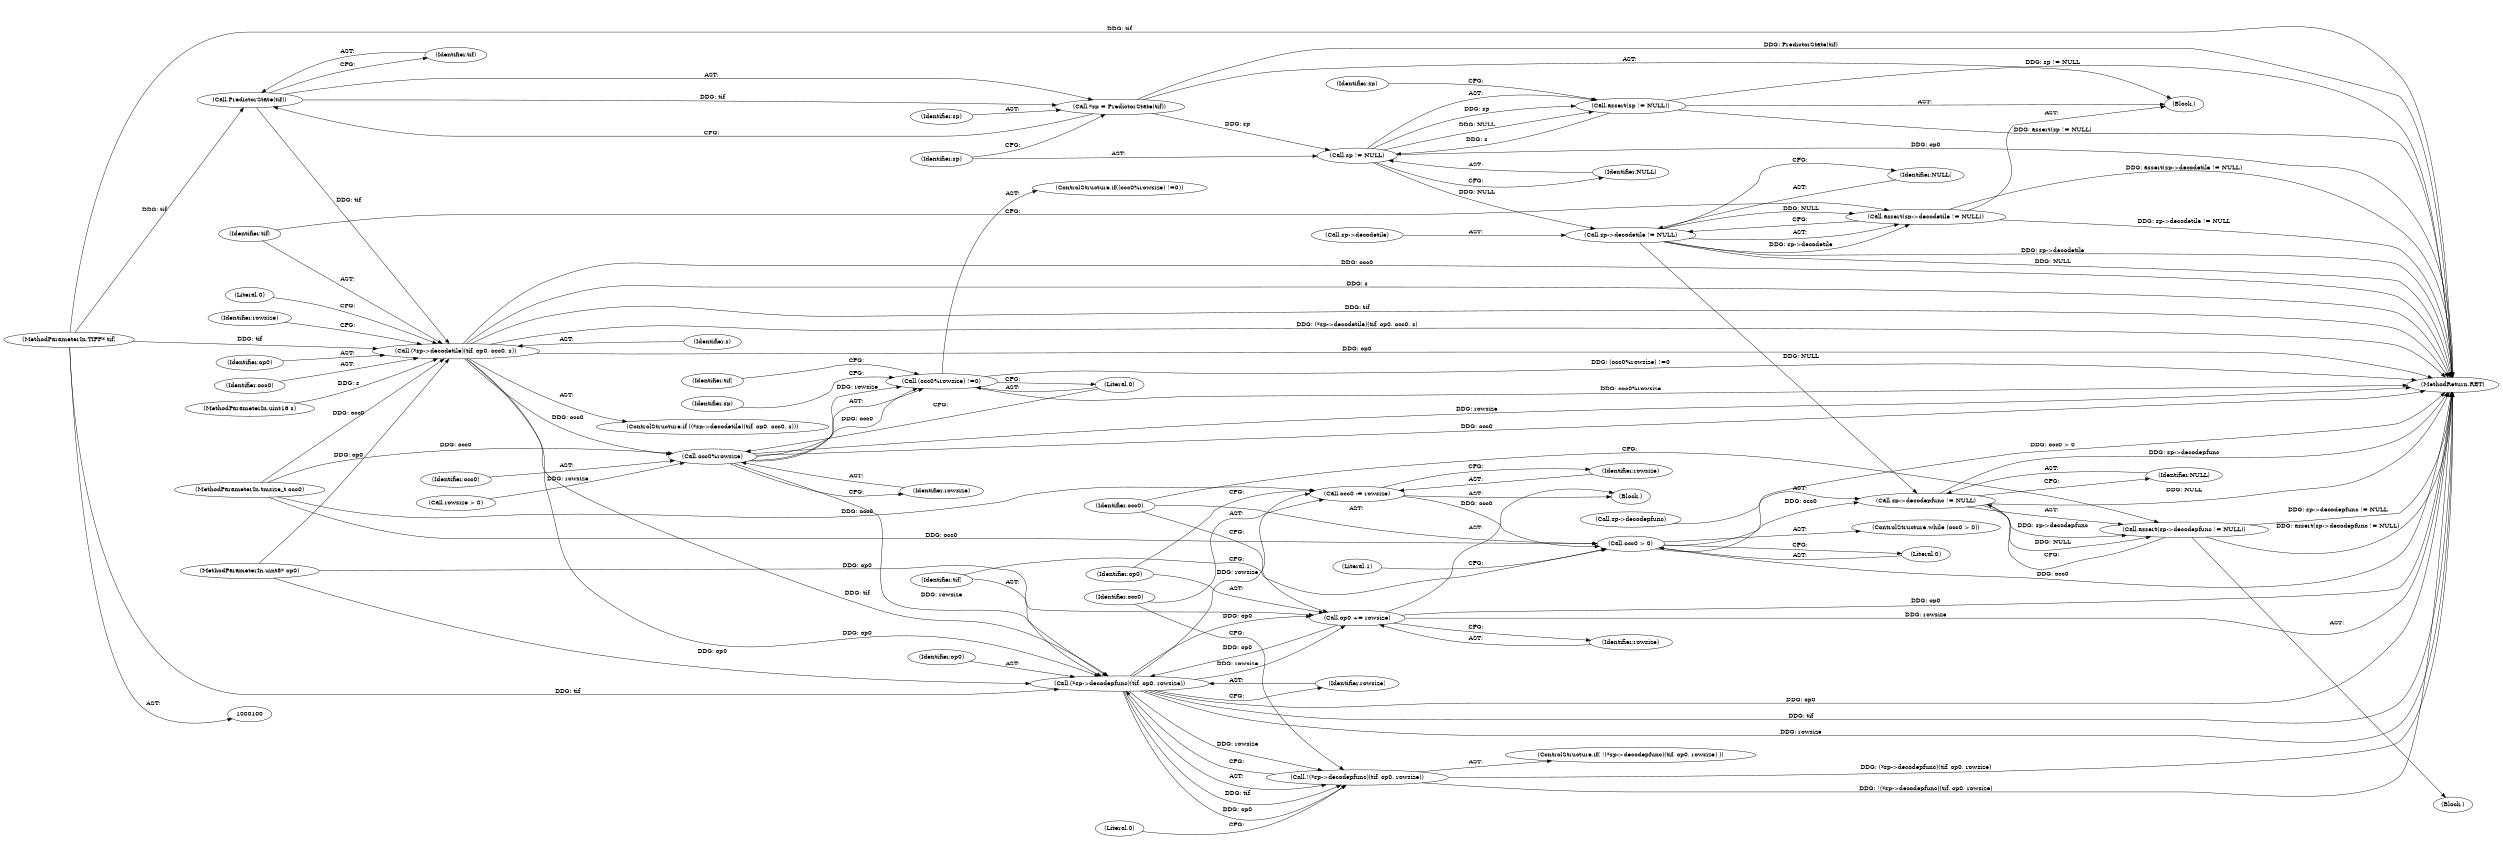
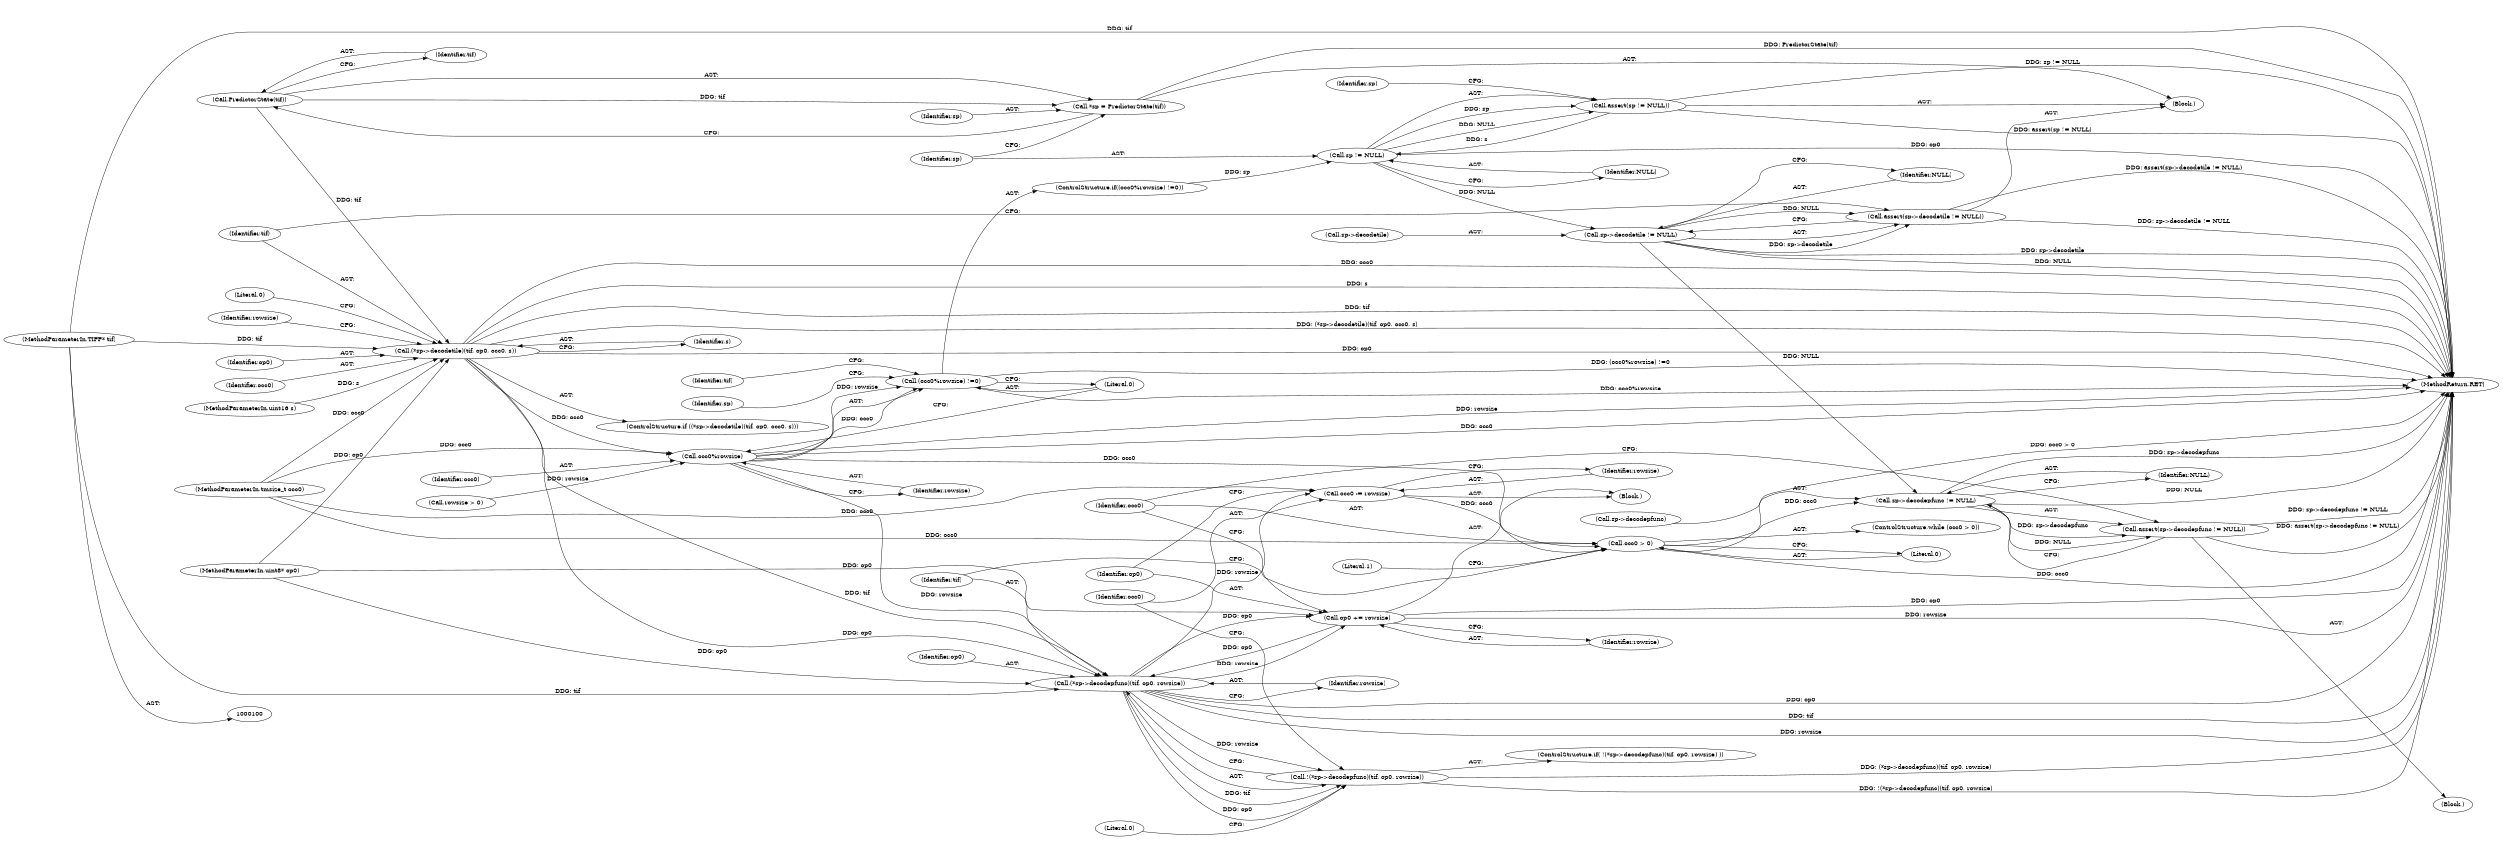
edge "(Call,*sp = PredictorState(tif))" -> "(Call,sp != NULL)": now "(ControlStructure,if((occ0%rowsize) !=0))" -> "(Call,sp != NULL)"
edge "(MethodParameterIn,TIFF* tif)" -> "(Call,PredictorState(tif))": removed, label "DDG: tif"
edge "(Call,(*sp->decodetile)(tif, op0, occ0, s))" -> "(Identifier,s)": added, label "CFG:"
edge "(Call,occ0%rowsize)" -> "(Call,occ0 > 0)": added, label "DDG: occ0"
